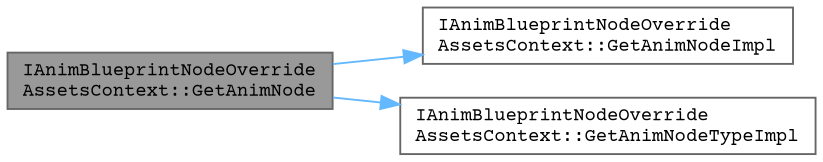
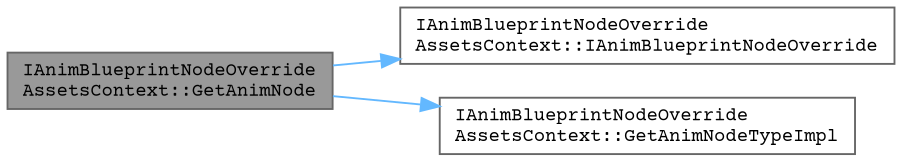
node "IAnimBlueprintNodeOverride AssetsContext::GetAnimNodeImpl": label "IAnimBlueprintNodeOverride AssetsContext::GetAnimNodeImpl" -> "IAnimBlueprintNodeOverride AssetsContext::IAnimBlueprintNodeOverride"
